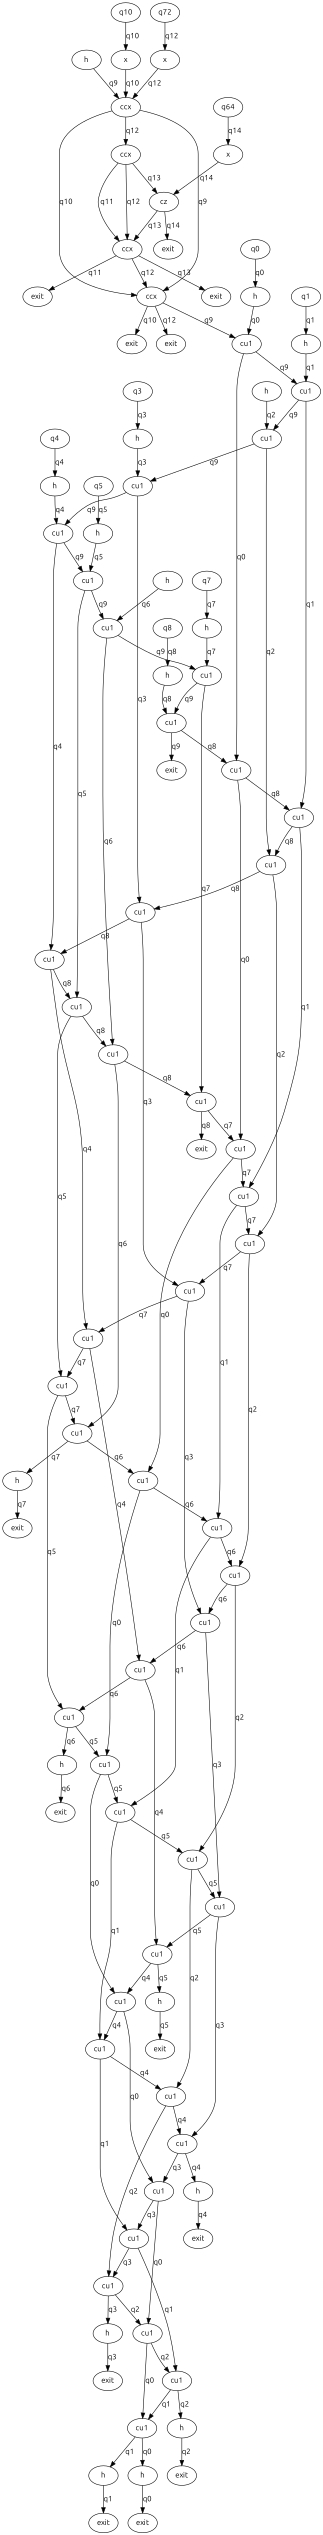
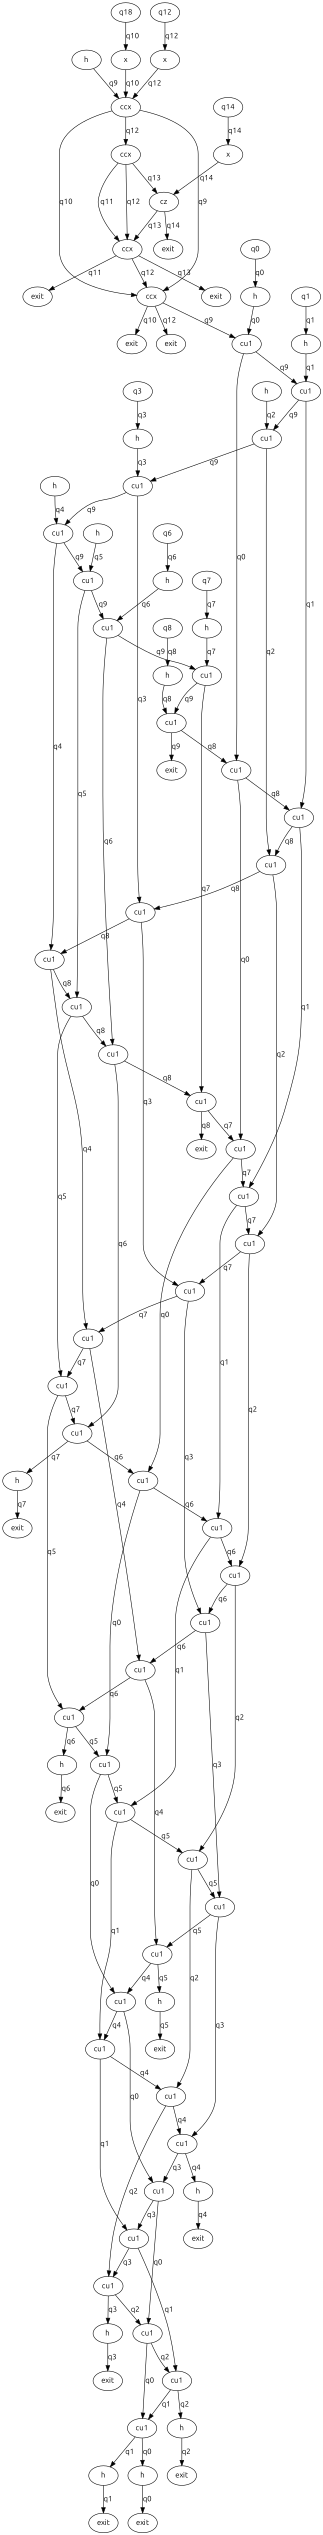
node "q10": label "q10" -> "q18"
node "q72": label "q72" -> "q12"
node "q64": label "q64" -> "q14"
node "q4": removed
node "q5": removed
node "q6": added
